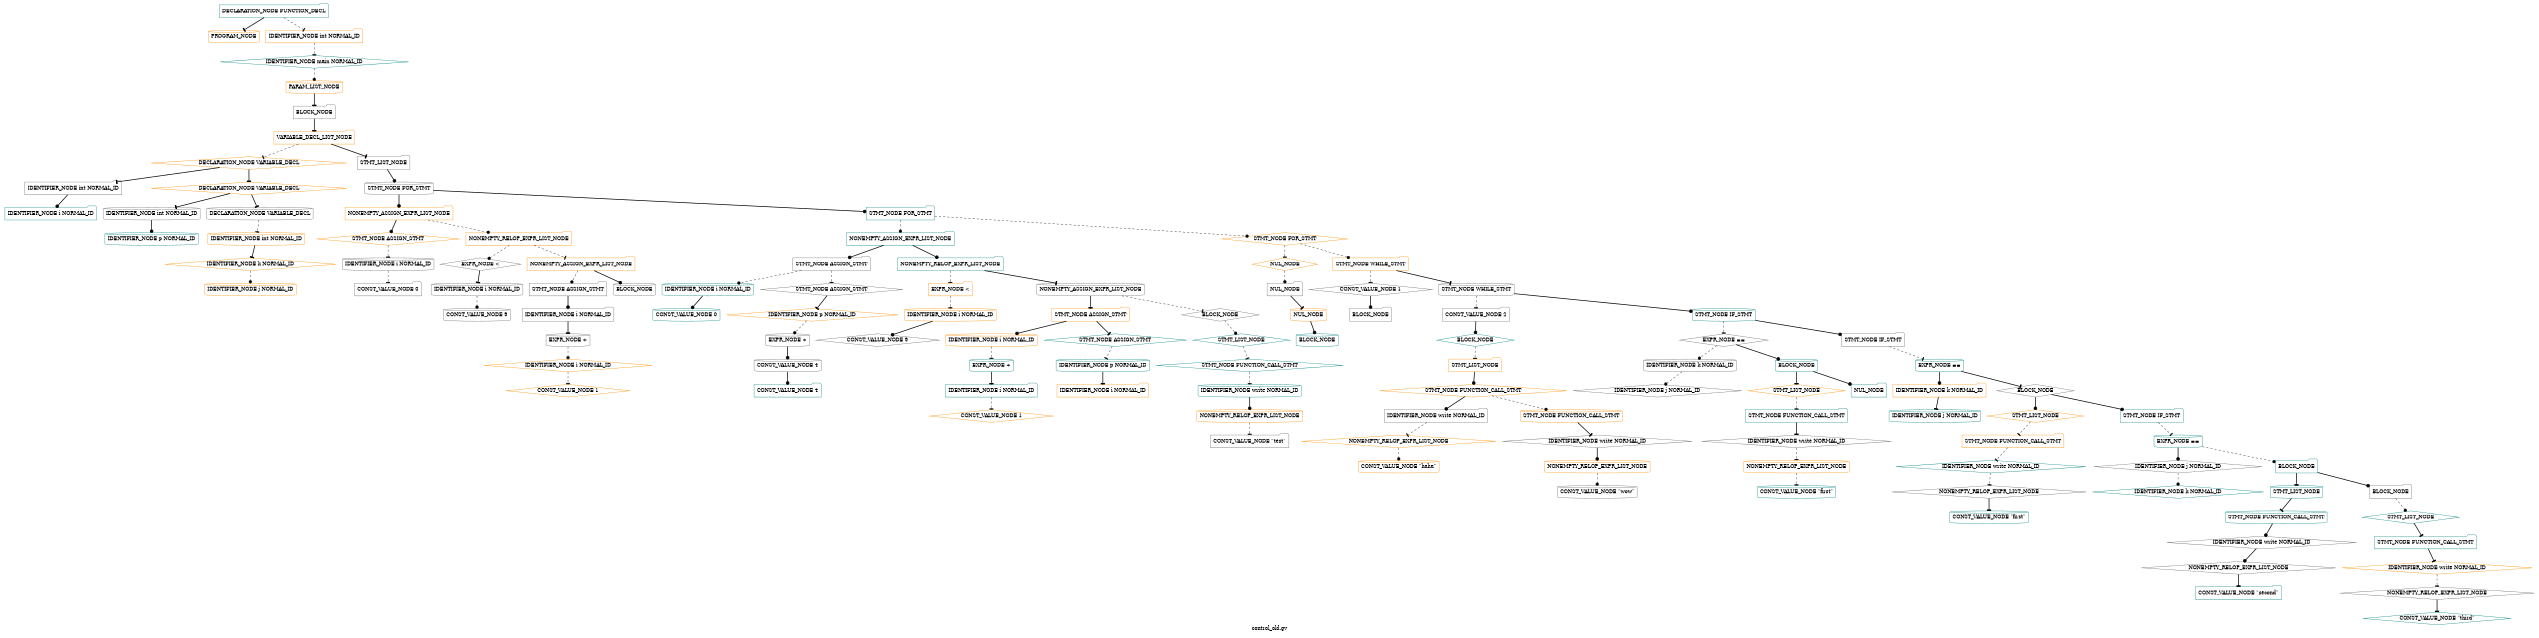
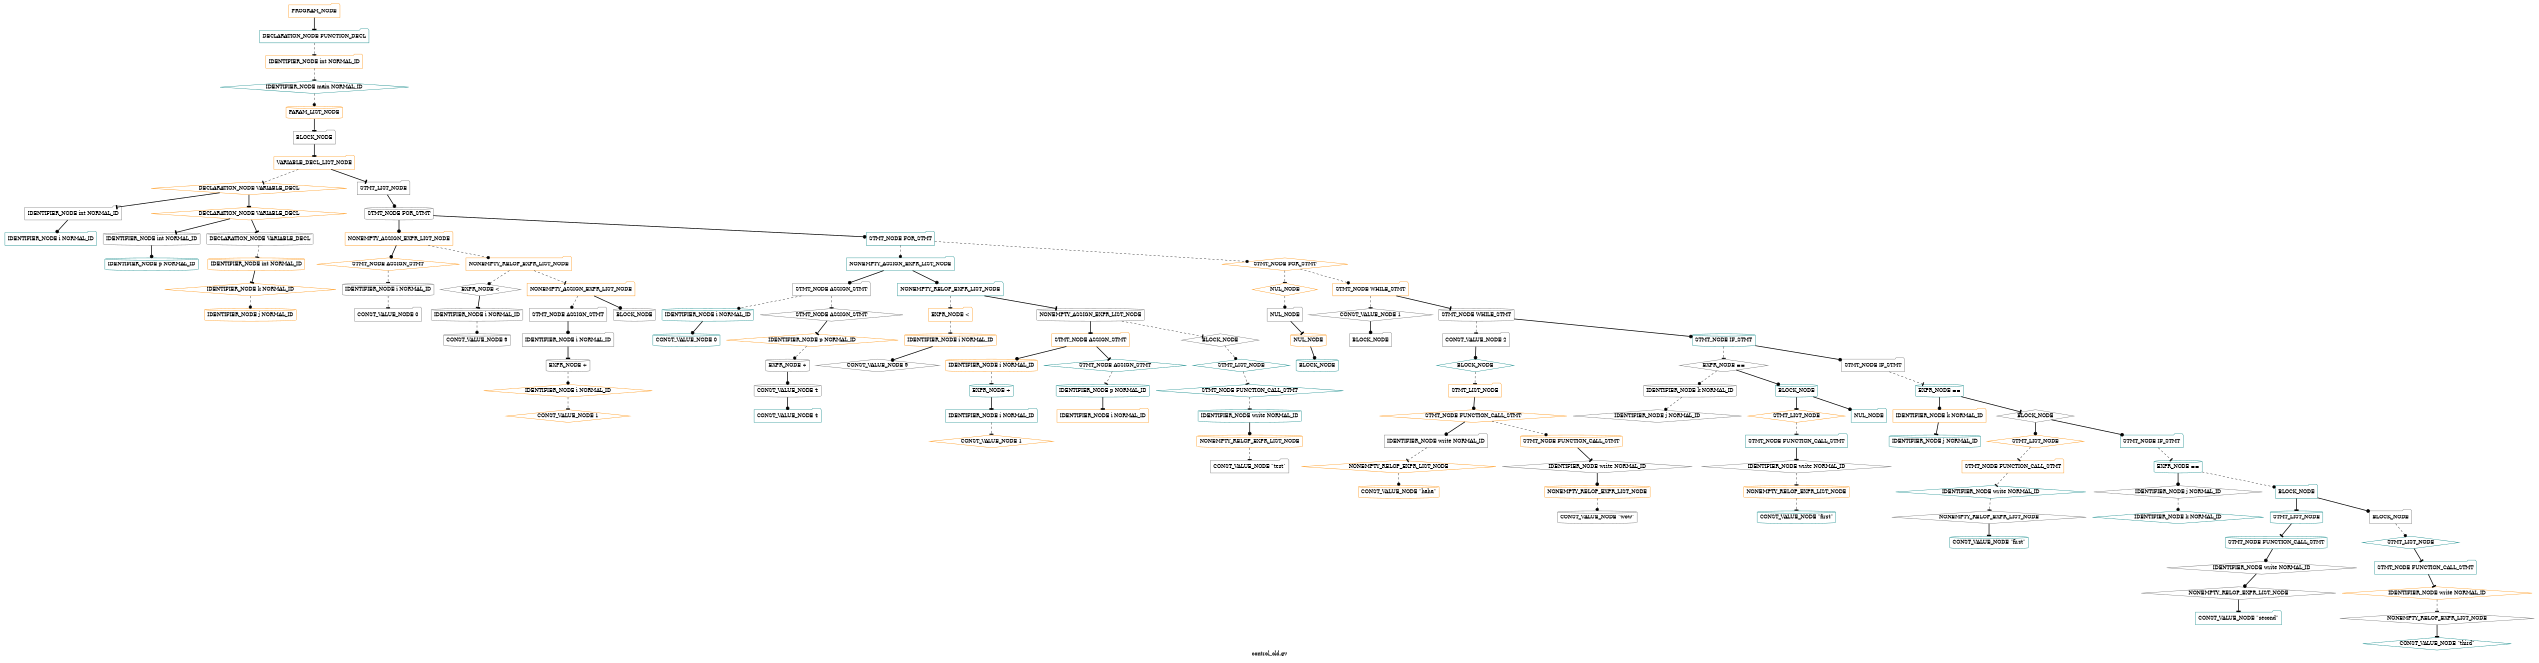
edge "DECLARATION_NODE FUNCTION_DECL" -> "PROGRAM_NODE": reversed
node "PROGRAM_NODE": shape cylinder -> folder
